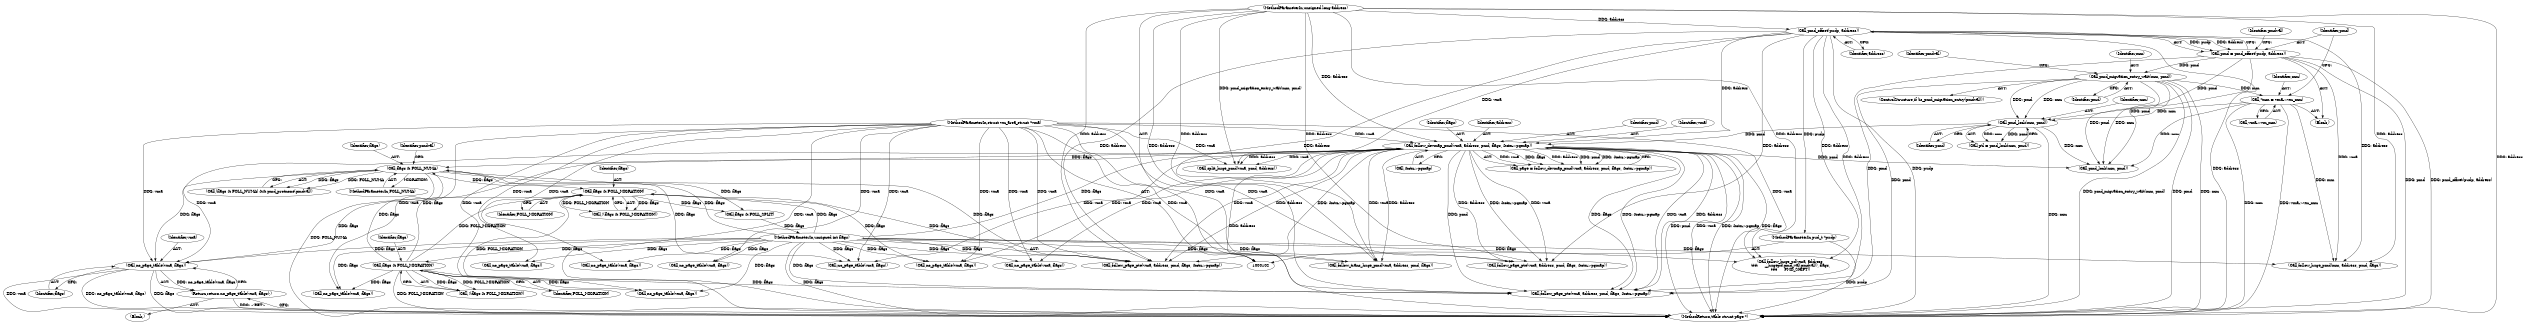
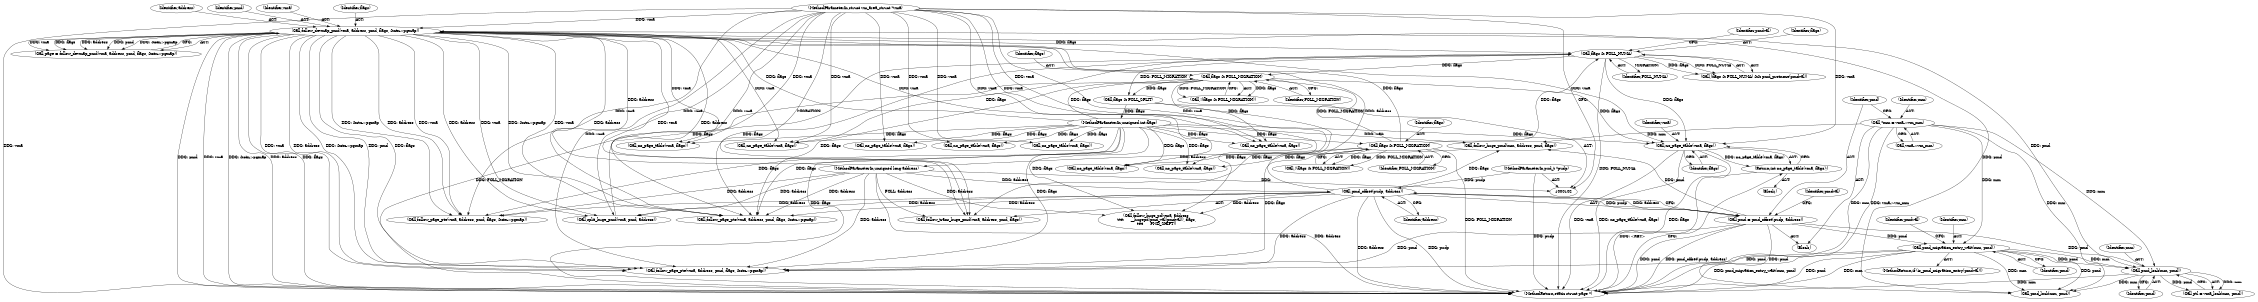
edge "(MethodParameterIn,unsigned long address)" -> "(Call,follow_huge_pmd(mm, address, pmd, flags))": reversed
edge "(Call,pmd_migration_entry_wait(mm, pmd))" -> "(Call,*mm = vma->vm_mm)": reversed
edge "(MethodParameterIn,unsigned long address)" -> "(Call,split_huge_pmd(vma, pmd, address))": label "DDG: pmd_migration_entry_wait(mm, pmd)" -> "DDG: address"
edge "(Call,pmd_offset(pudp, address))" -> "(Call,split_huge_pmd(vma, pmd, address))": label "DDG: vma" -> "DDG: address"
node "(ControlStructure,if (is_pmd_migration_entry(pmdval)))": label "(ControlStructure,if (is_pmd_migration_entry(pmdval)))" -> "(MethodReturn,if (is_pmd_migration_entry(pmdval)))"
edge "(Call,pmd_offset(pudp, address))" -> "(MethodParameterIn,pud_t *pudp)": reversed
edge "(MethodParameterIn,unsigned long address)" -> "1000102": label "AST: " -> "DDG: "
edge "(MethodParameterIn,unsigned long address)" -> "(Call,follow_trans_huge_pmd(vma, address, pmd, flags))": label "DDG: address" -> "FOLL: address"
edge "(Call,pmd_offset(pudp, address))" -> "(Call,follow_trans_huge_pmd(vma, address, pmd, flags))": label "DDG: address" -> "AST: "
node "(Call,ptl = pmd_lock(mm, pmd))": label "(Call,ptl = pmd_lock(mm, pmd))" -> "(Call,ptl = vma_lock(mm, pmd))"
edge "(Call,pmd_offset(pudp, address))" -> "(Call,follow_huge_pmd(mm, address, pmd, flags))": label "DDG: address" -> "DDG: flags"
edge "(Call,pmd = pmd_offset(pudp, address))" -> "(Call,follow_huge_pmd(mm, address, pmd, flags))": label "DDG: vma" -> "DDG: pmd"
node "(Call,&ctx->pgmap)": removed
edge "(Call,(flags & FOLL_NUMA) && pmd_protnone(pmdval))" -> "(Call,flags & FOLL_NUMA)": label "CFG: " -> "AST: "
edge "(MethodParameterIn,unsigned int flags)" -> "(Call,flags & FOLL_NUMA)": now "(Call,split_huge_pmd(vma, pmd, address))" -> "(Call,flags & FOLL_NUMA)"
node "(MethodParameterIn,FOLL_NUMA)": label "(MethodParameterIn,FOLL_NUMA)" -> "(Identifier,FOLL_NUMA)"
edge "(Call,flags & FOLL_NUMA)" -> "(Call,flags & FOLL_SPLIT)": label "DDG: flags" -> "DDG: FOLL_MIGRATION"
edge "(MethodParameterIn,struct vm_area_struct *vma)" -> "1000102": label "AST: " -> "CFG: "
edge "(MethodParameterIn,struct vm_area_struct *vma)" -> "(Call,follow_trans_huge_pmd(vma, address, pmd, flags))": label "DDG: vma" -> "MIGRATION: "
edge "(MethodParameterIn,unsigned int flags)" -> "(Call,follow_trans_huge_pmd(vma, address, pmd, flags))": now "(Call,flags & FOLL_SPLIT)" -> "(Call,follow_trans_huge_pmd(vma, address, pmd, flags))"
edge "(MethodParameterIn,unsigned int flags)" -> "(Call,follow_huge_pmd(mm, address, pmd, flags))": label "DDG: flags" -> "DDG: wait"
edge "(MethodParameterIn,unsigned int flags)" -> "1000102": now "(Call,flags & FOLL_SPLIT)" -> "1000102"
node "(Return,return no_page_table(vma, flags);)": label "(Return,return no_page_table(vma, flags);)" -> "(Return,int no_page_table(vma, flags);)"
node "(MethodReturn,table struct page *)": label "(MethodReturn,table struct page *)" -> "(MethodReturn,static struct page *)"
